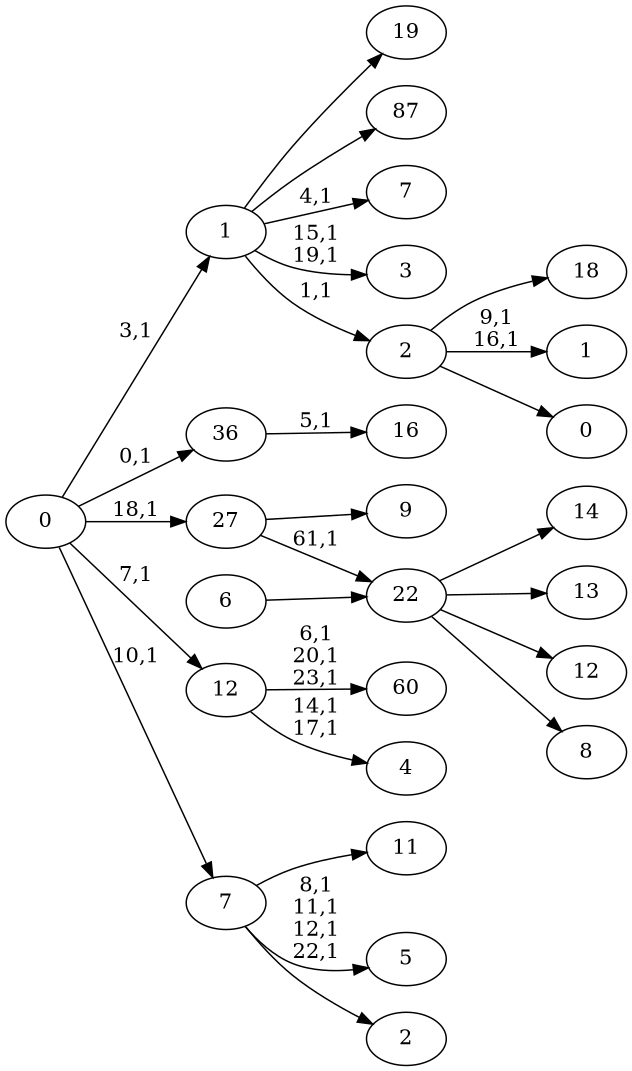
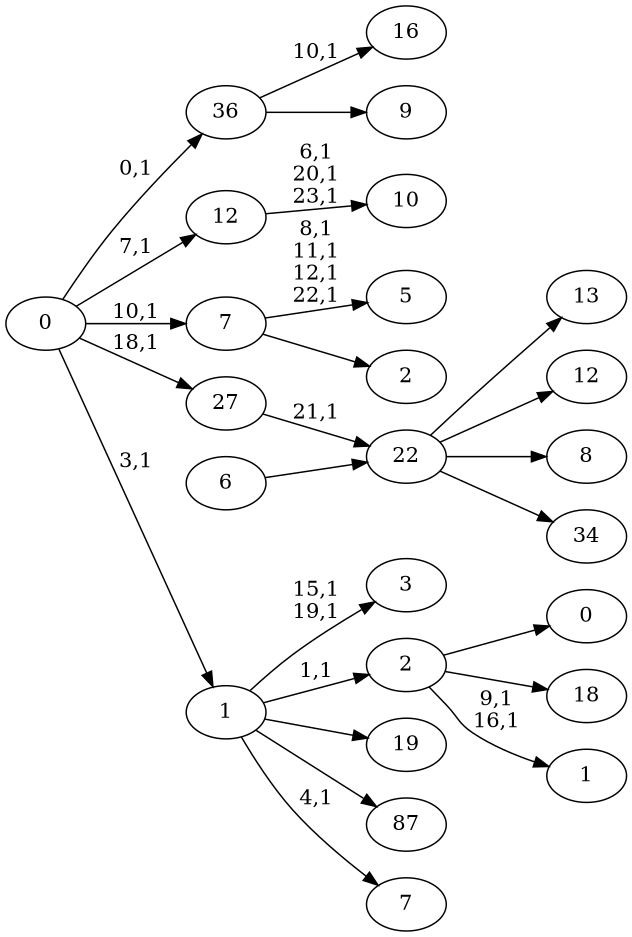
edge "36" -> "16": label "5,1" -> "10,1"
node "14": label "14" -> "34"
edge "27" -> "9": now "36" -> "9"
edge "27" -> "22": label "61,1" -> "21,1"
node "60": label "60" -> "10"
node "4": removed
node "11": removed
